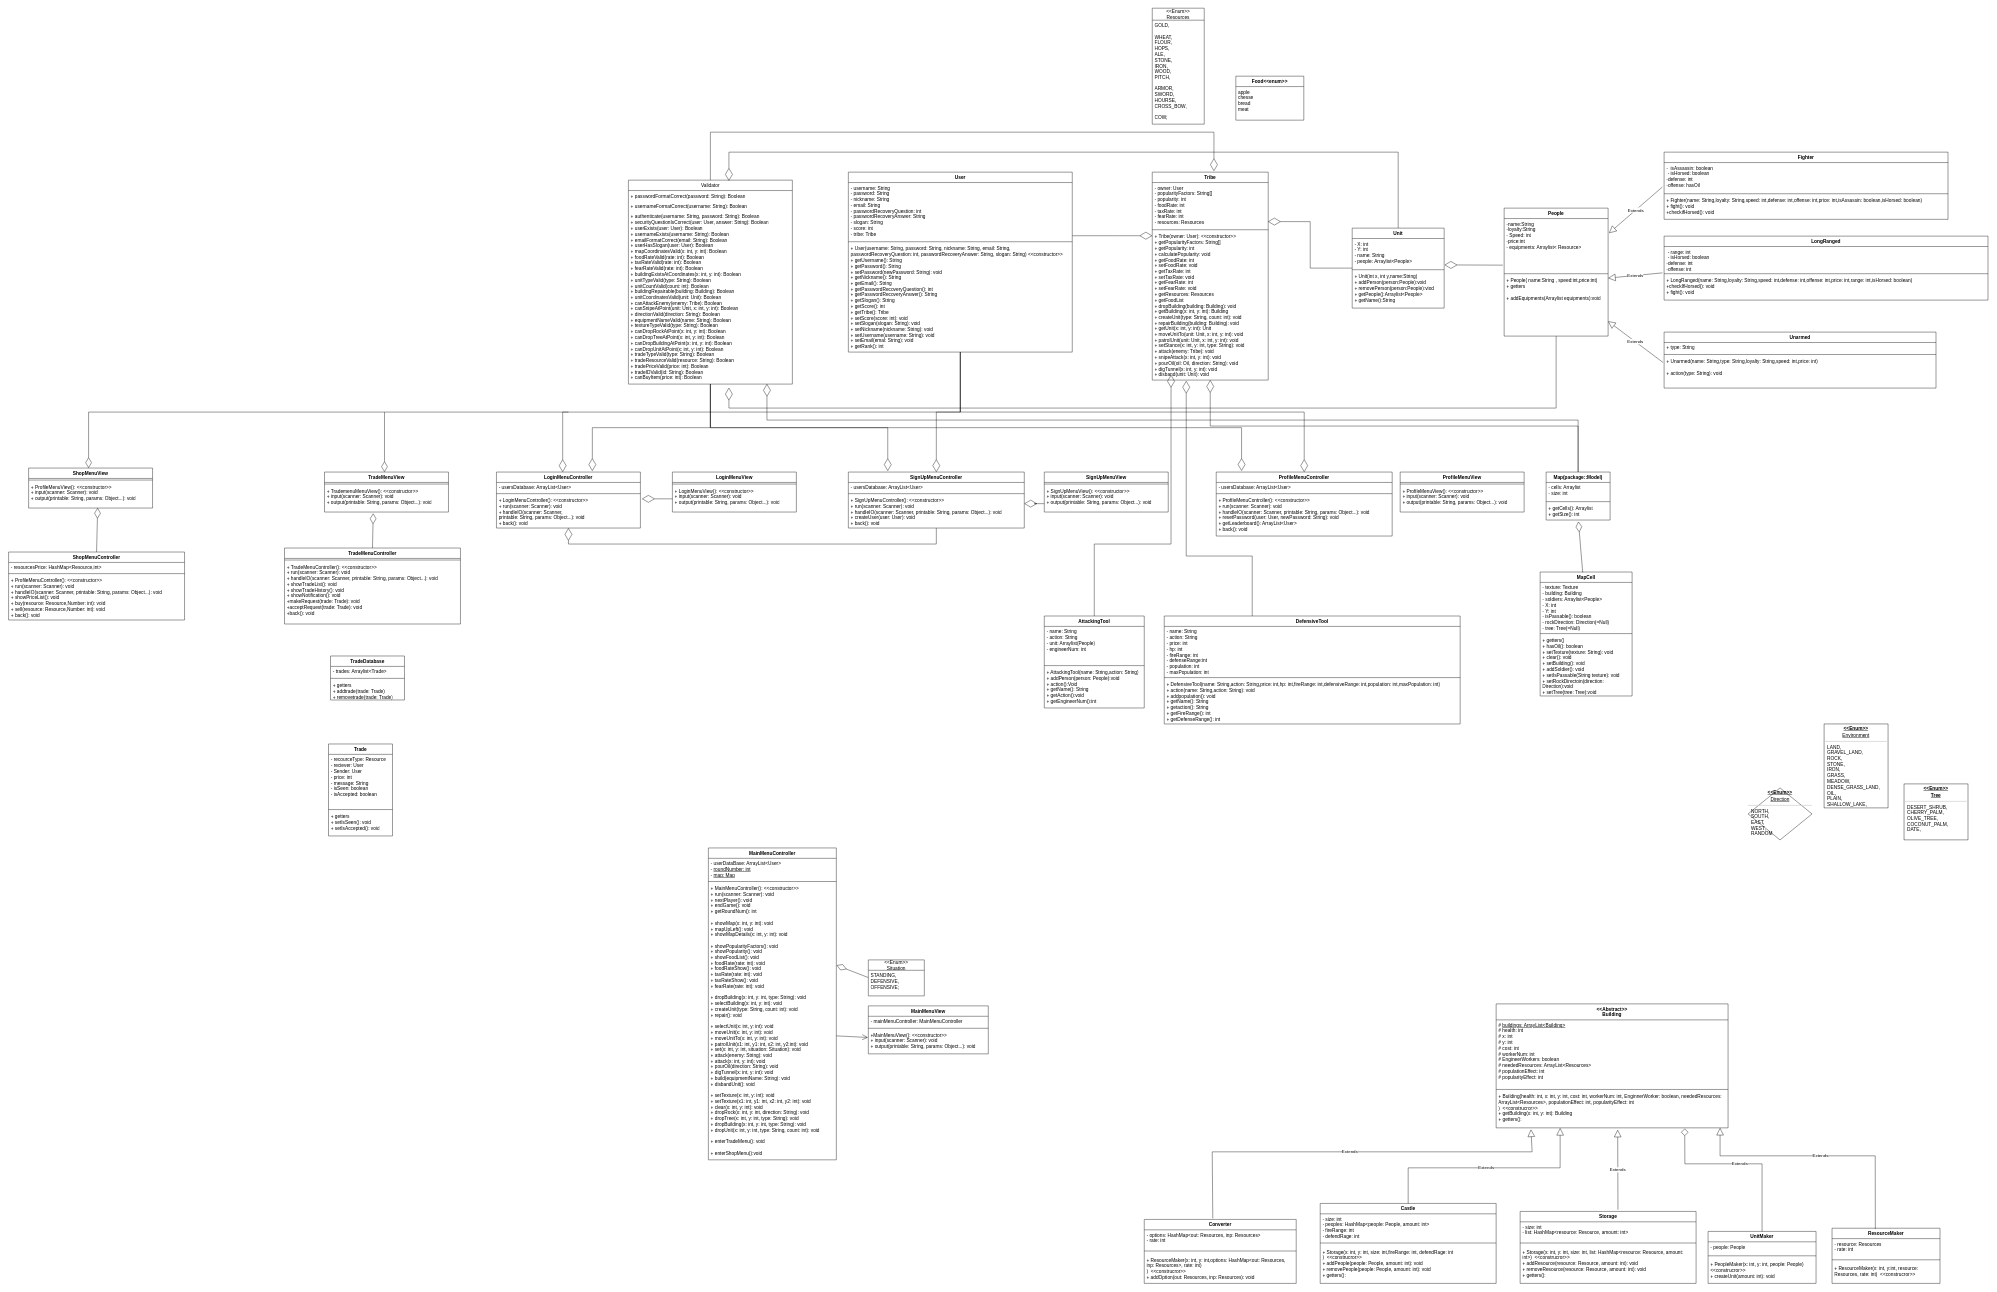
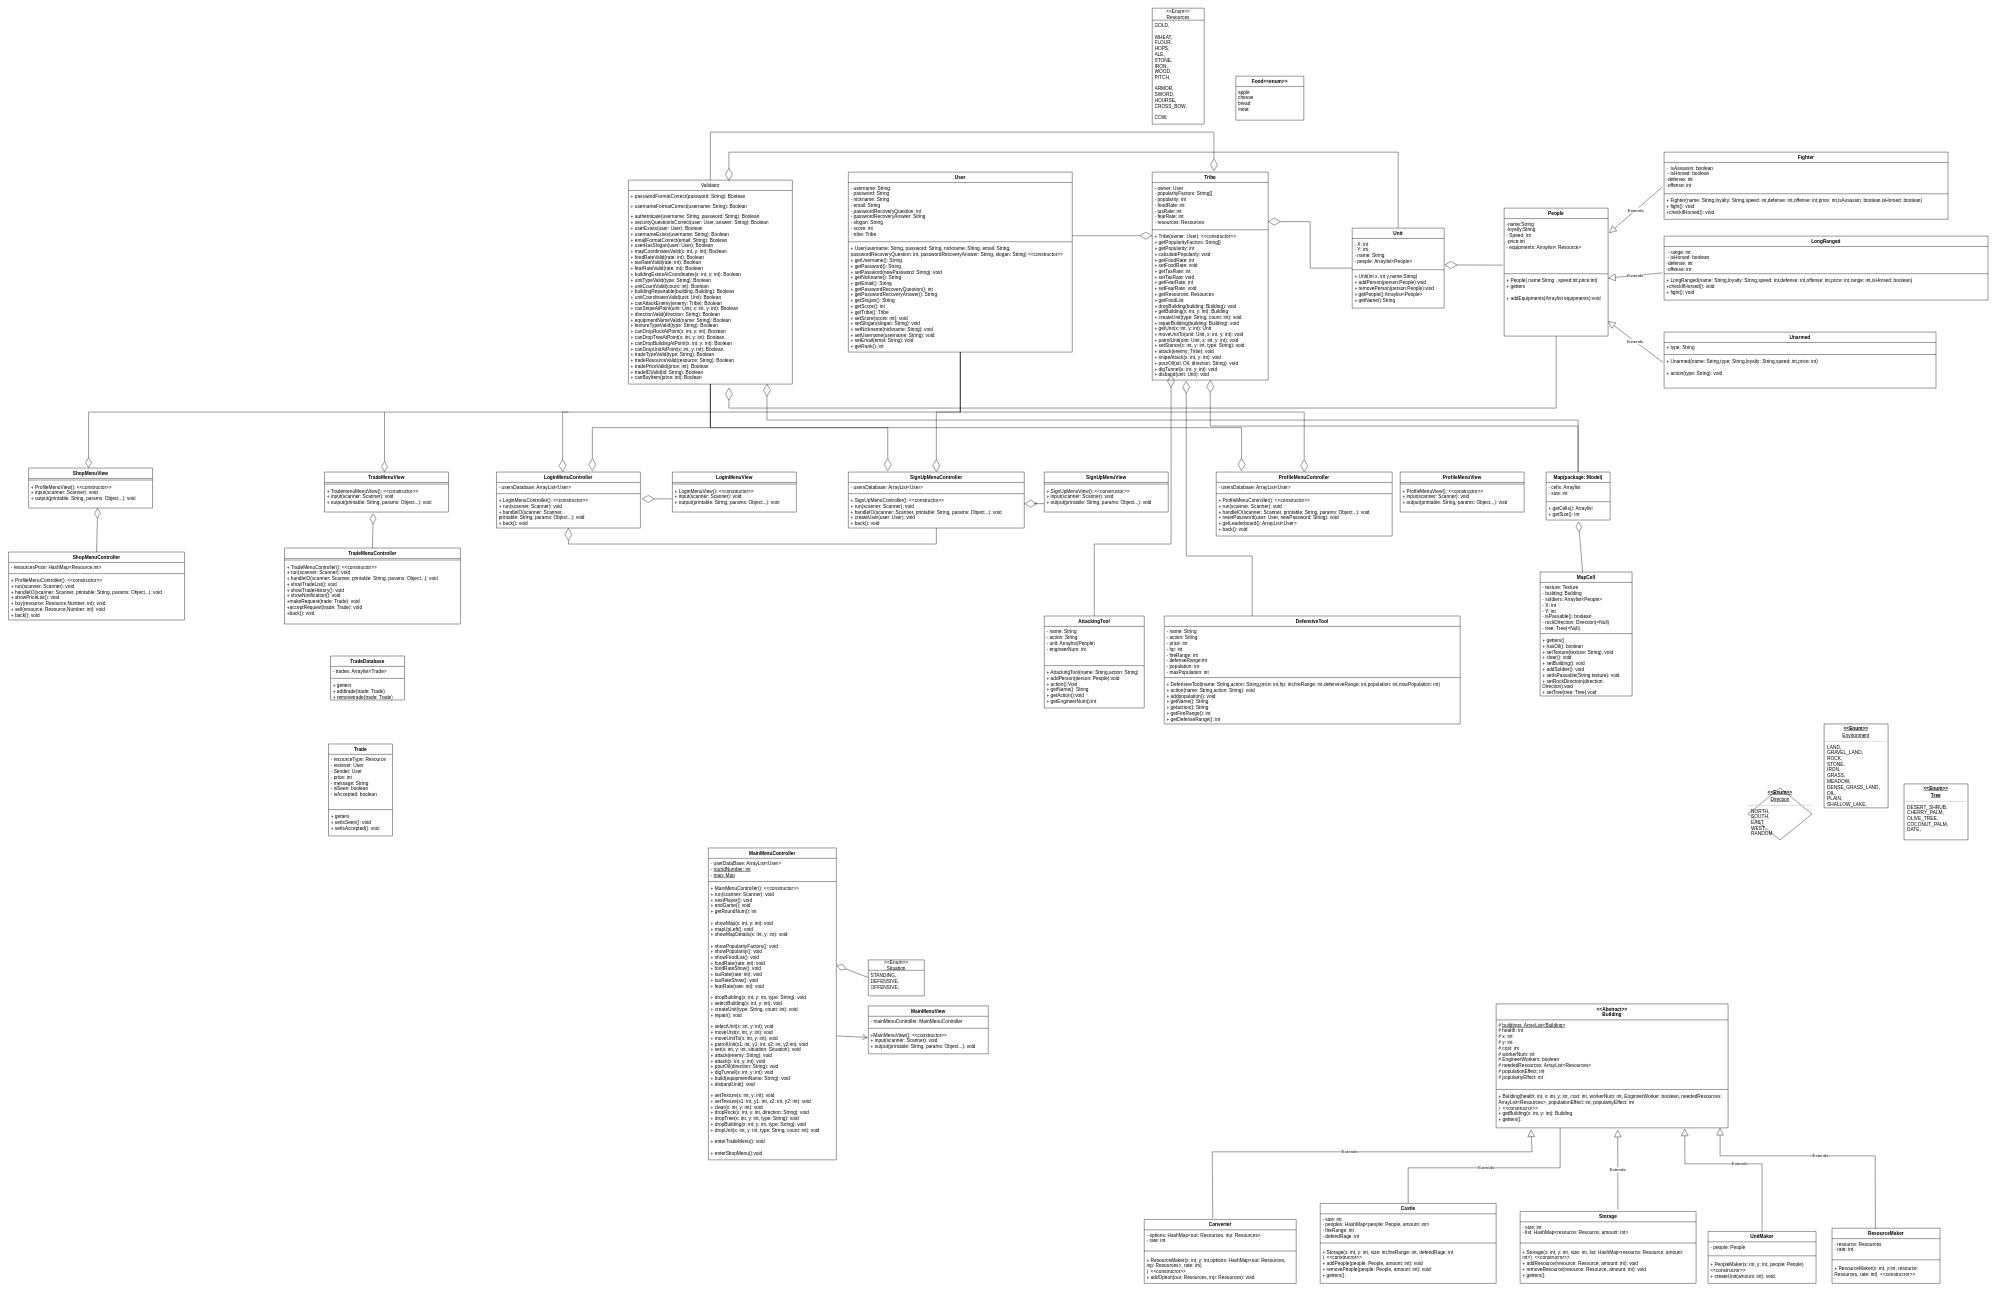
node "- isAssassin: boolean - isHorsed: boolean -defense: int-offense: hasOil": label "- isAssassin: boolean - isHorsed: boolean -defense: int-offense: hasOil" -> "- isAssassin: boolean - isHorsed: boolean -defense: int-offense: int"
edge "Castle" -> "+ Building(health: int, x: int, y: int, cost: int, workerNum: int, EnginnerWorker: boolean, neededResources: ArrayList<Resources>, populationEffect: int, popularityEffect: int ) <<construcror>> + getBuilding(x: int, y: int): Building + getters():": arrowhead block -> none
edge "UnitMaker" -> "+ Building(health: int, x: int, y: int, cost: int, workerNum: int, EnginnerWorker: boolean, neededResources: ArrayList<Resources>, populationEffect: int, popularityEffect: int ) <<construcror>> + getBuilding(x: int, y: int): Building + getters():": arrowhead diamond -> block
